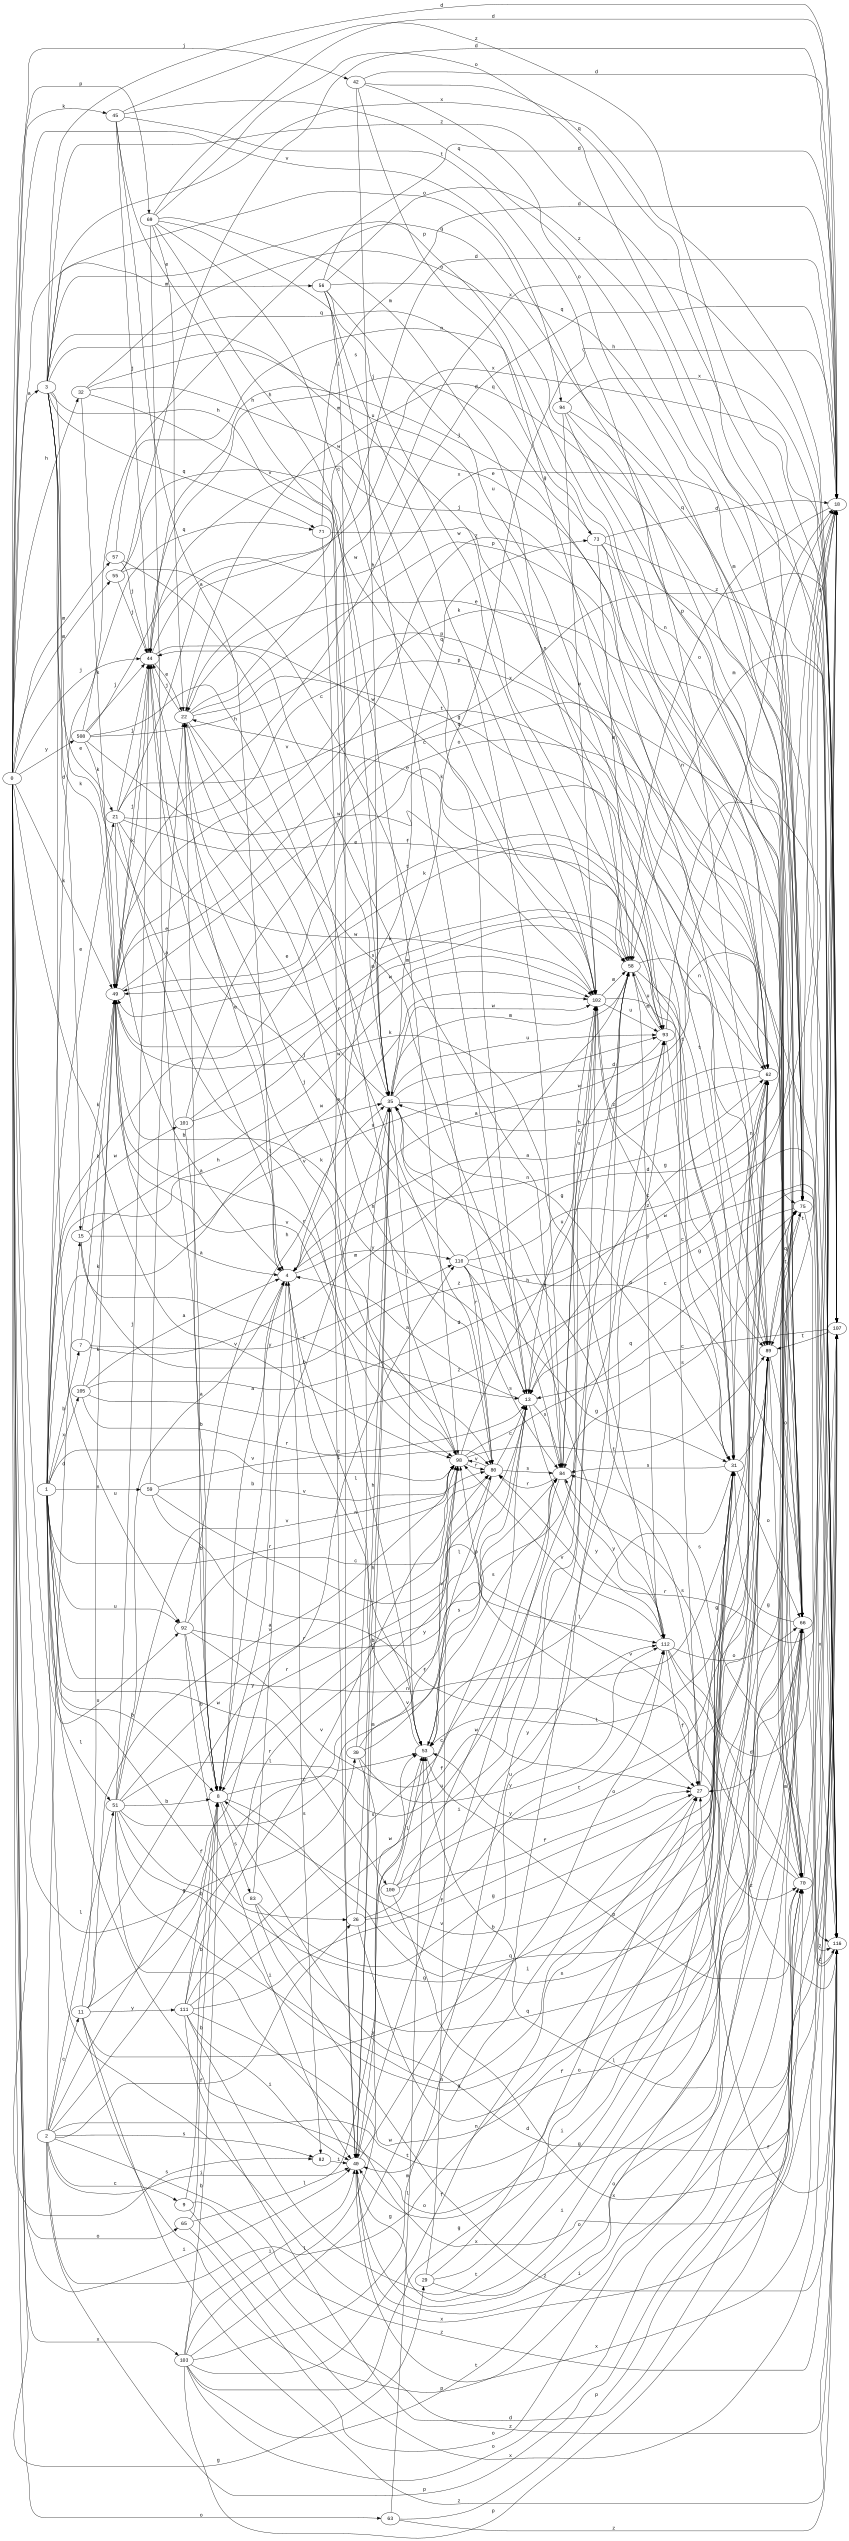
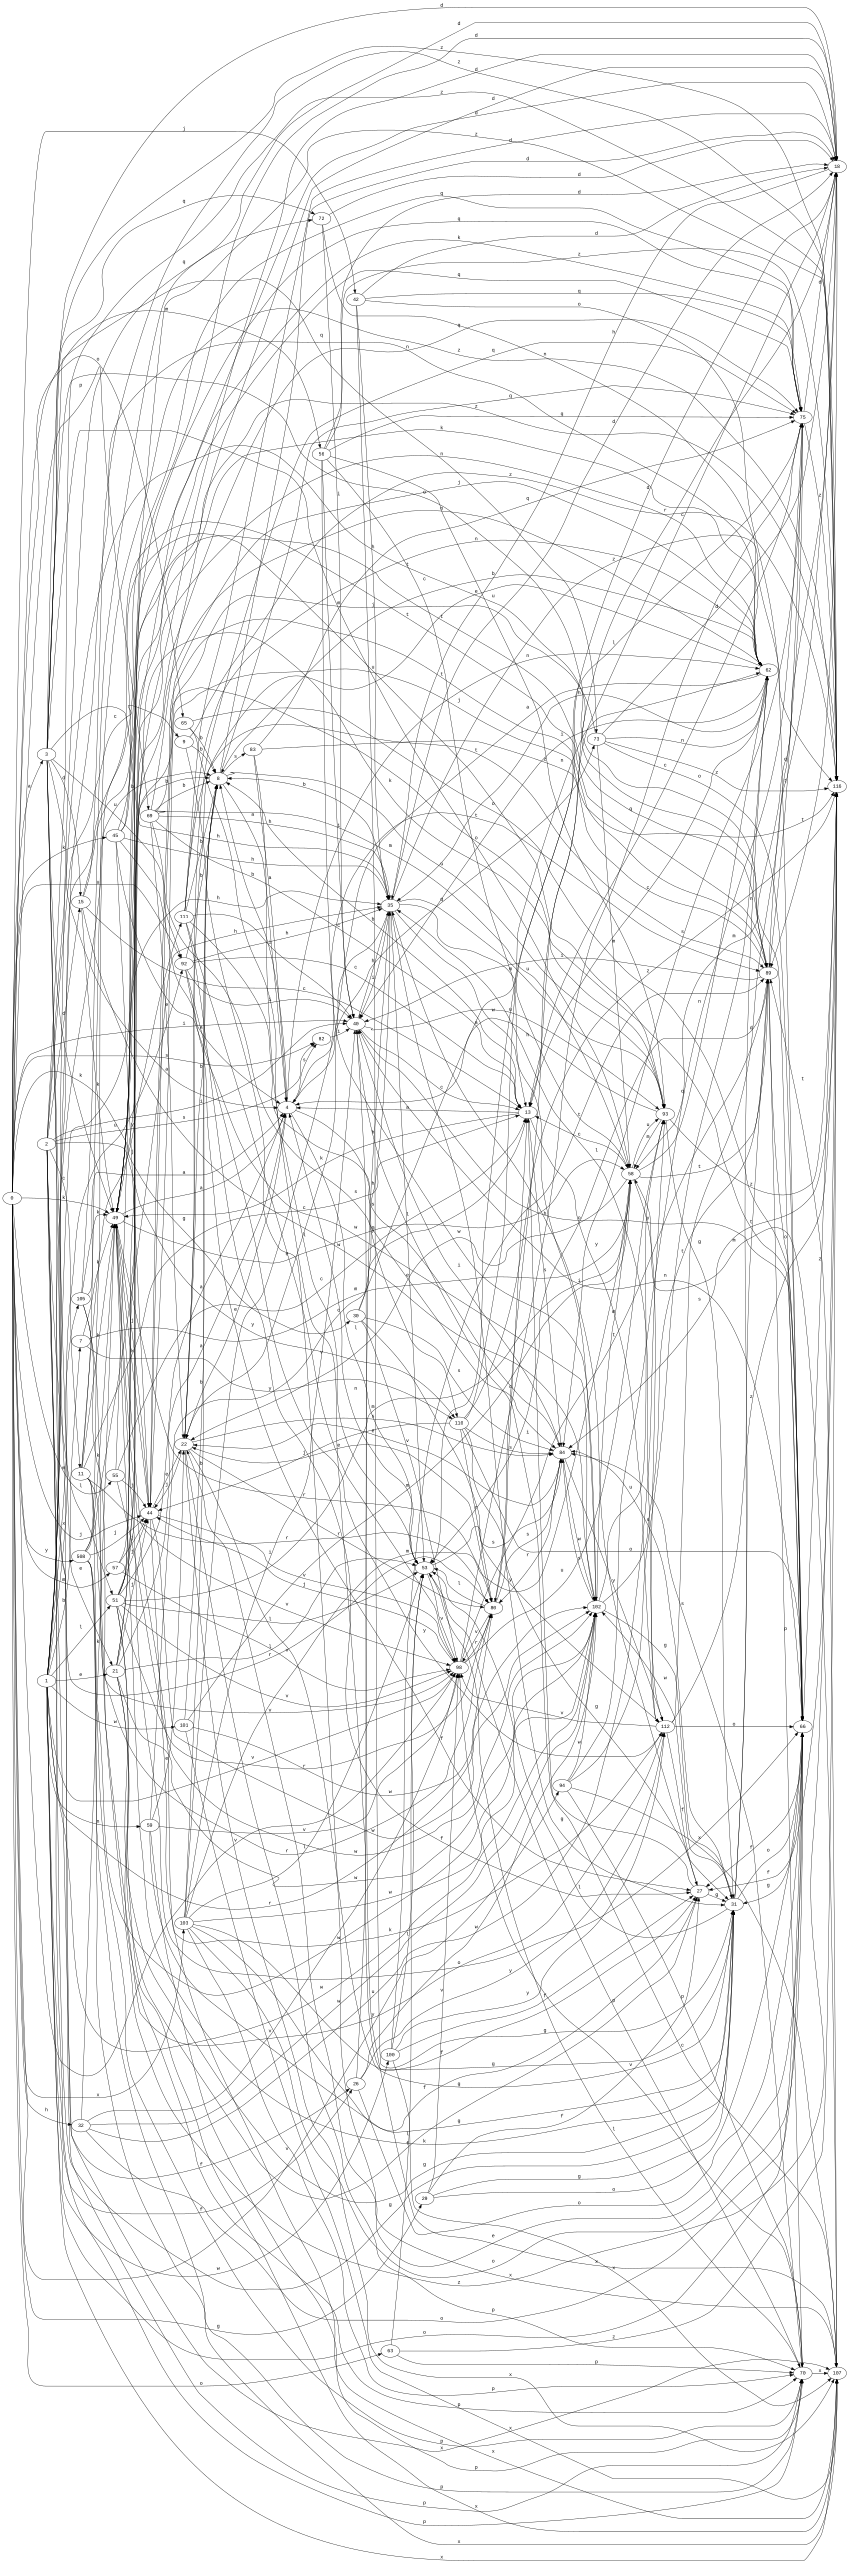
node "71": label "71" -> "72"
edge "84" -> "44": now "84" -> "22"
edge "111" -> "102": now "45" -> "102"
edge "89" -> "70": label "m" -> "p"
edge "75" -> "53": label "o" -> "l"
